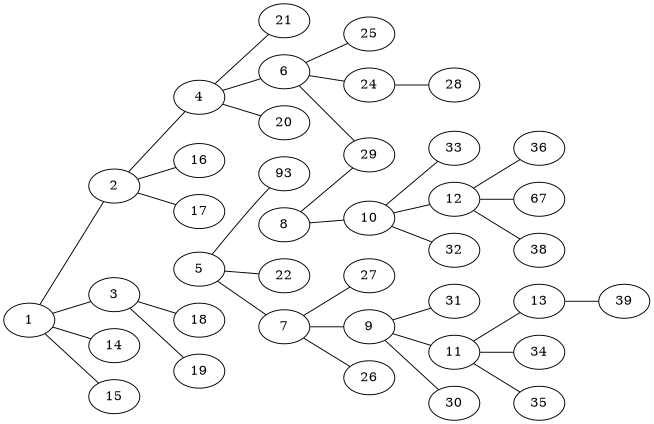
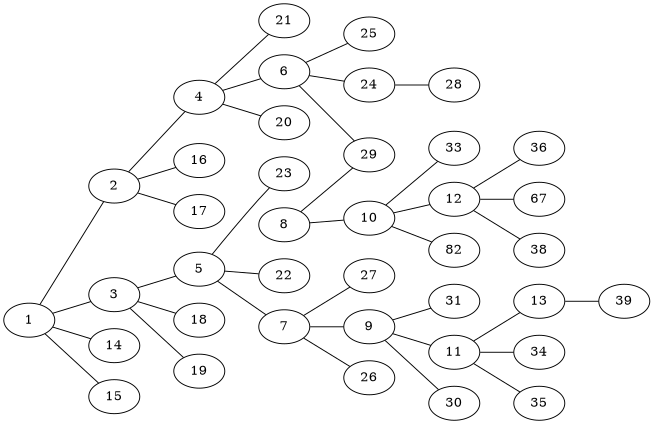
node "93": label "93" -> "23"
node "32": label "32" -> "82"
edge "5" -- "3": added
